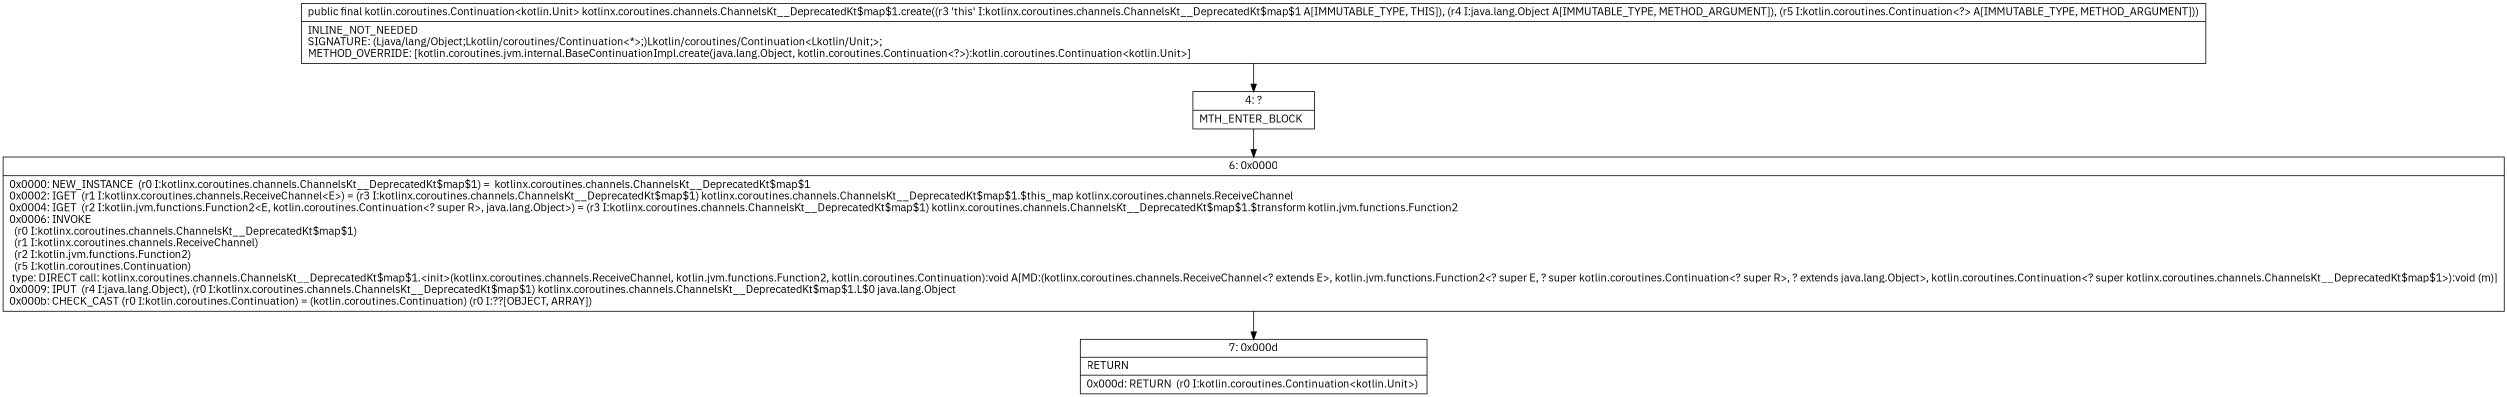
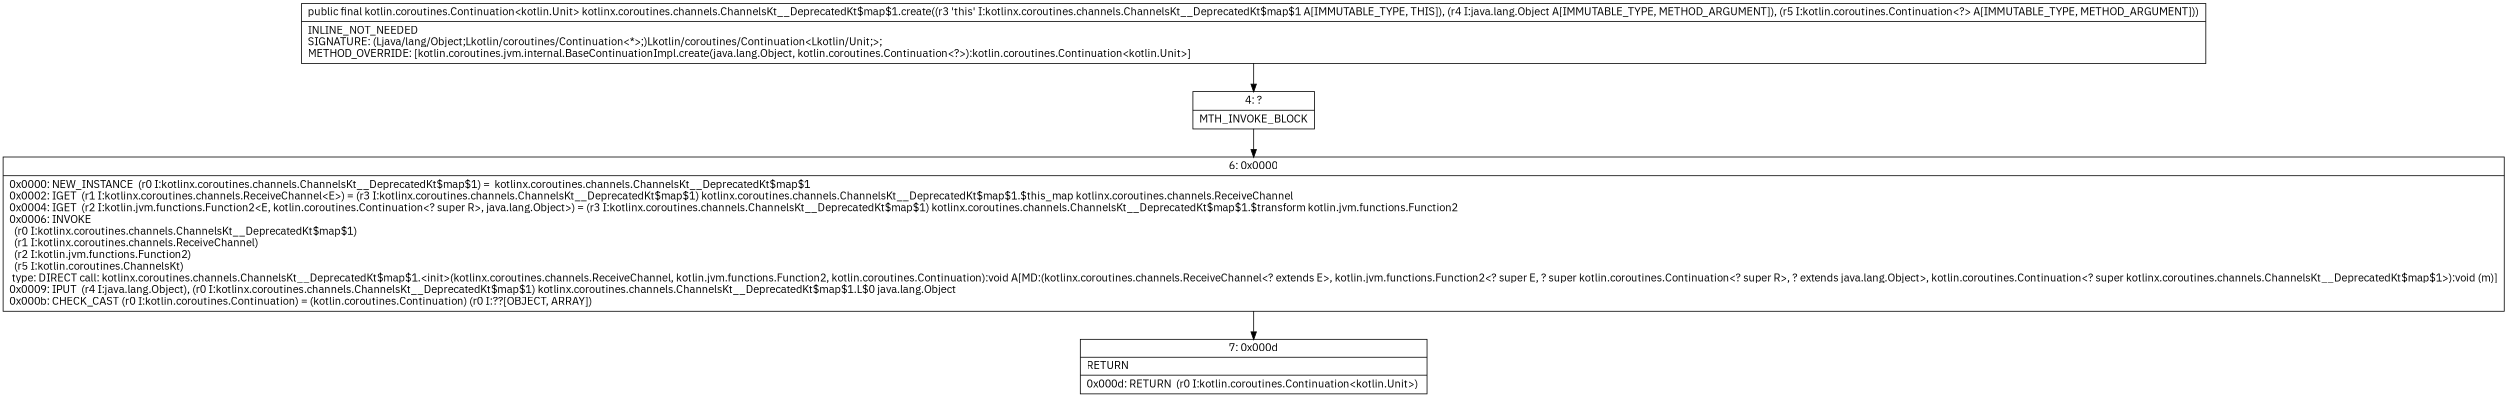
node "4: ?": text "MTH_ENTER_BLOCK" -> "MTH_INVOKE_BLOCK"
node "6: 0x0000": text "(r5 I:kotlin.coroutines.Continuation)" -> "(r5 I:kotlin.coroutines.ChannelsKt)"
